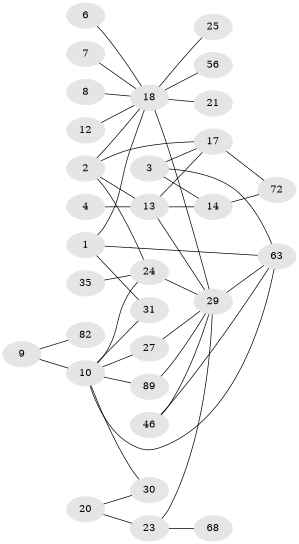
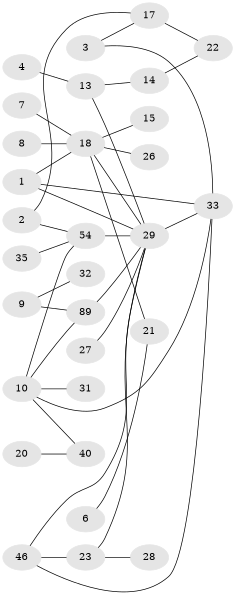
node "25": label "25" -> "15"
edge "6" -- "18": now "6" -- "21"
node "56": label "56" -> "26"
node "12": removed
edge "18" -- "2": removed
edge "17" -- "13": removed
edge "2" -- "13": removed
edge "3" -- "14": removed
node "72": label "72" -> "22"
node "63": label "63" -> "33"
node "24": label "24" -> "54"
edge "1" -- "31": now "1" -- "29"
node "82": label "82" -> "32"
edge "27" -- "10": removed
edge "9" -- "10": now "9" -- "89"
node "30": label "30" -> "40"
edge "20" -- "23": now "46" -- "23"
node "68": label "68" -> "28"
